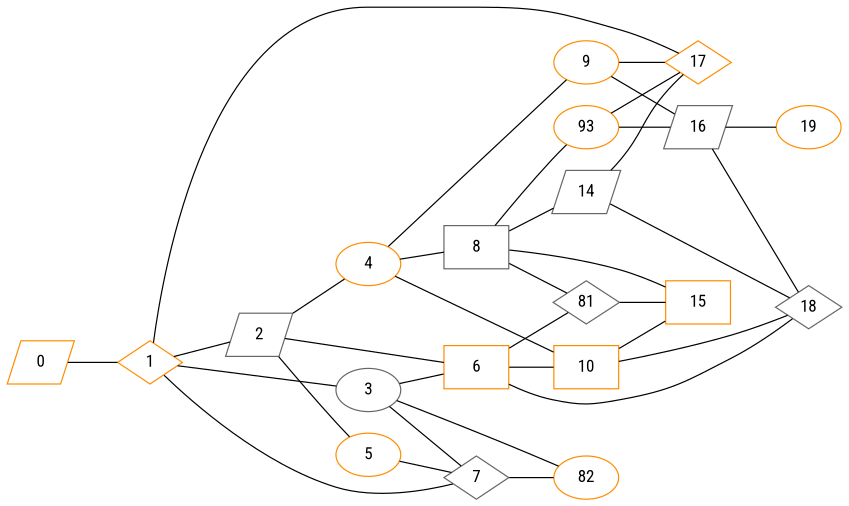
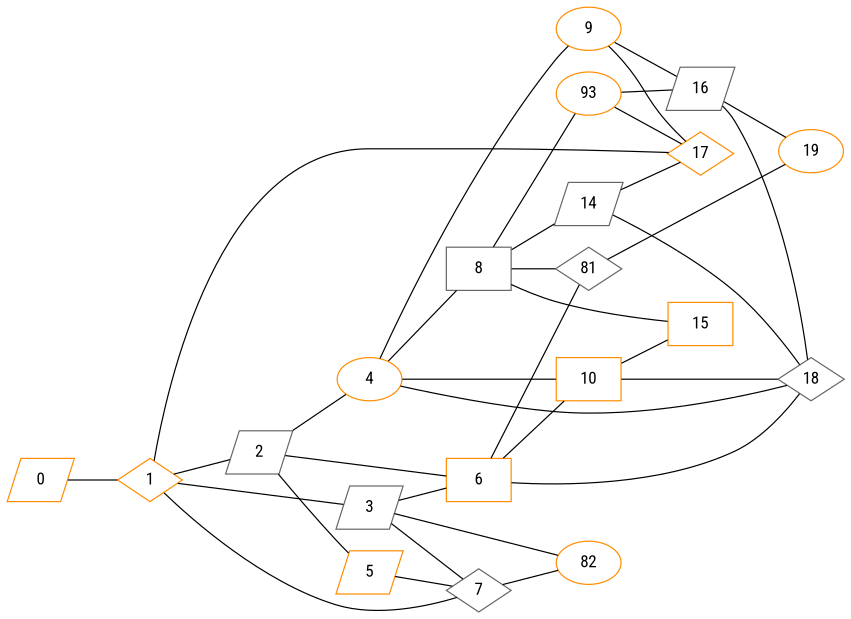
edge "81" -- "15": now "81" -- "19"
node "3": shape ellipse -> parallelogram
edge "4" -- "18": added
node "5": shape ellipse -> parallelogram
